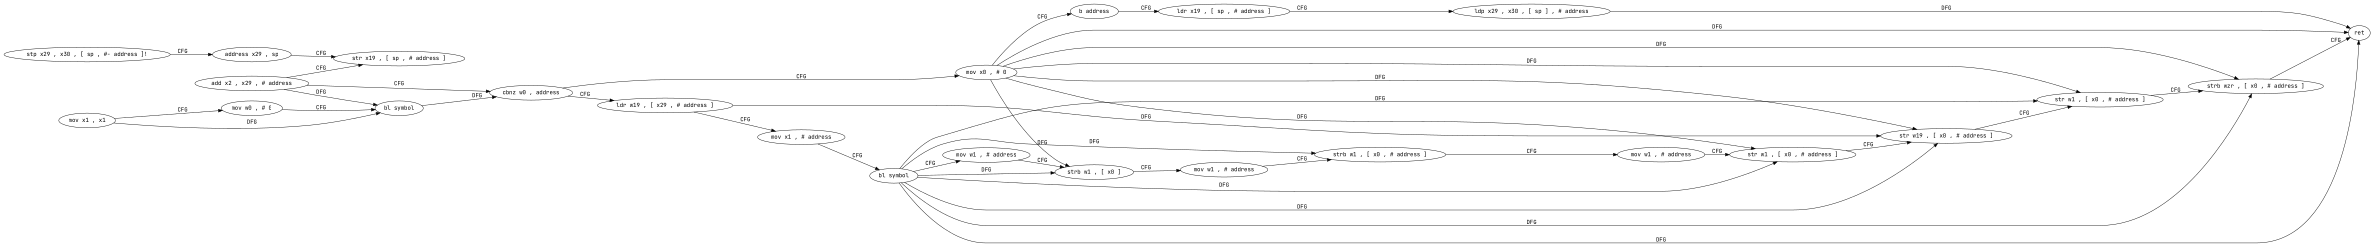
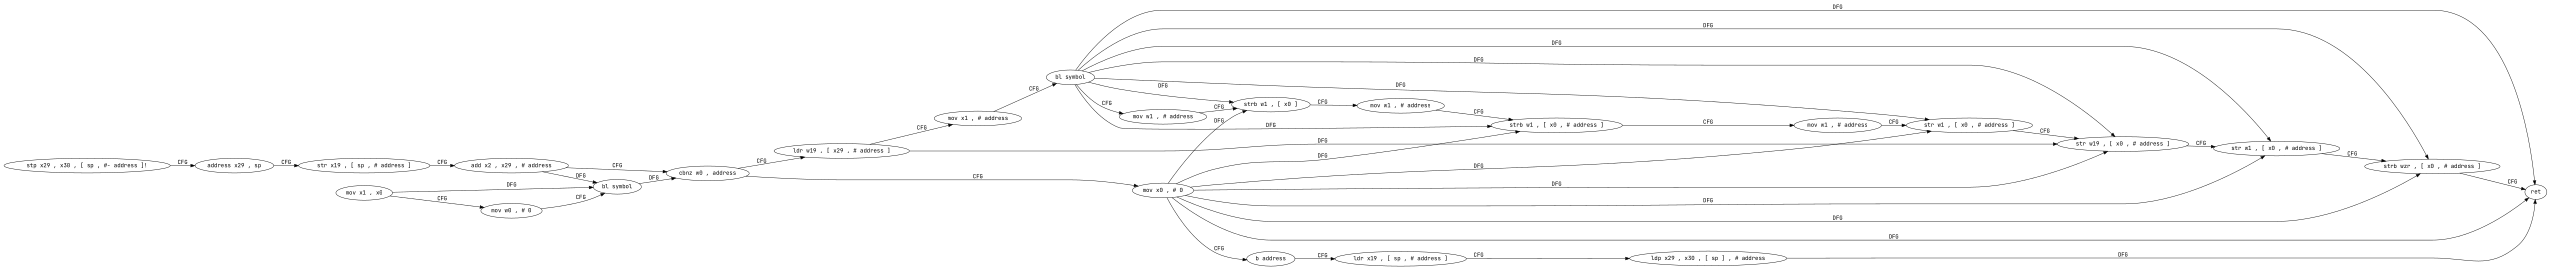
edge "add x2 , x29 , # address" -> "str x19 , [ sp , # address ]": reversed
node "mov x1 , x1": label "mov x1 , x1" -> "mov x1 , x0"
edge "mov x0 , # 0" -> "strb w1 , [ x0 , # address ]": added, label "DFG"
